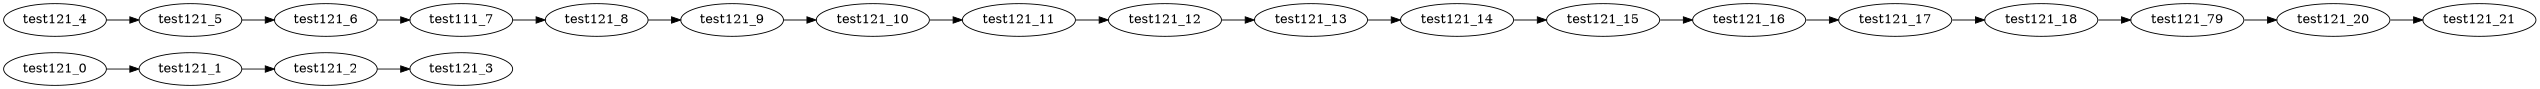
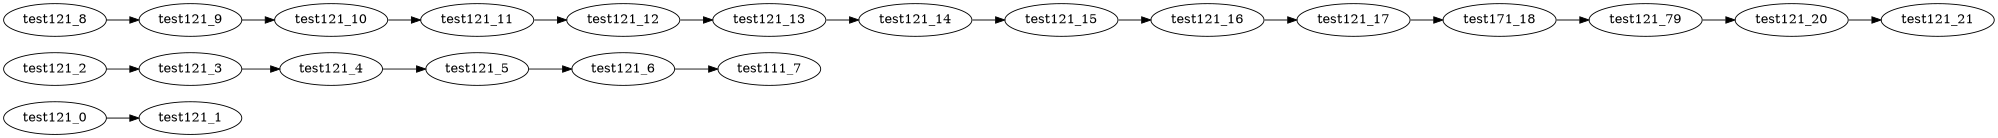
edge "test111_7" -> "test121_8": removed
node "test121_18": label "test121_18" -> "test171_18"
edge "test121_1" -> "test121_2": removed
edge "test121_3" -> "test121_4": added
